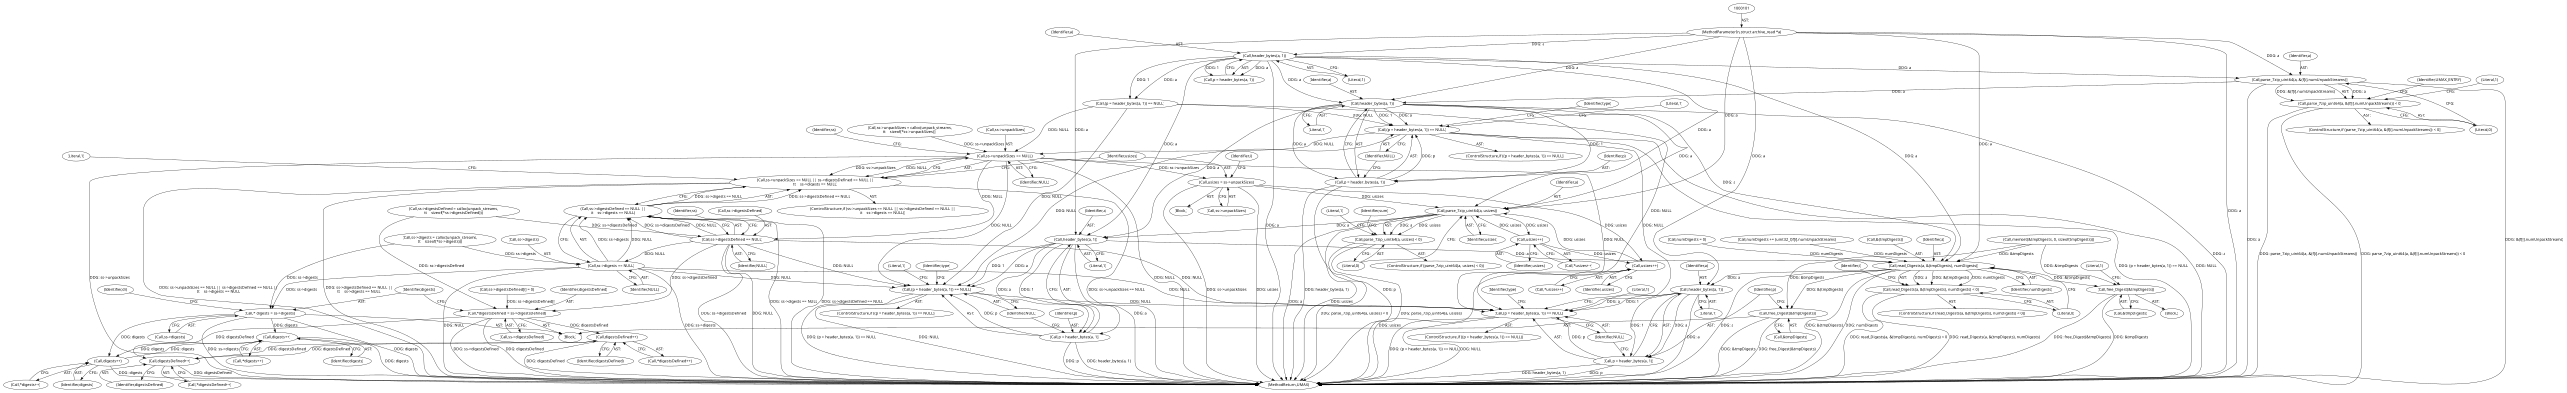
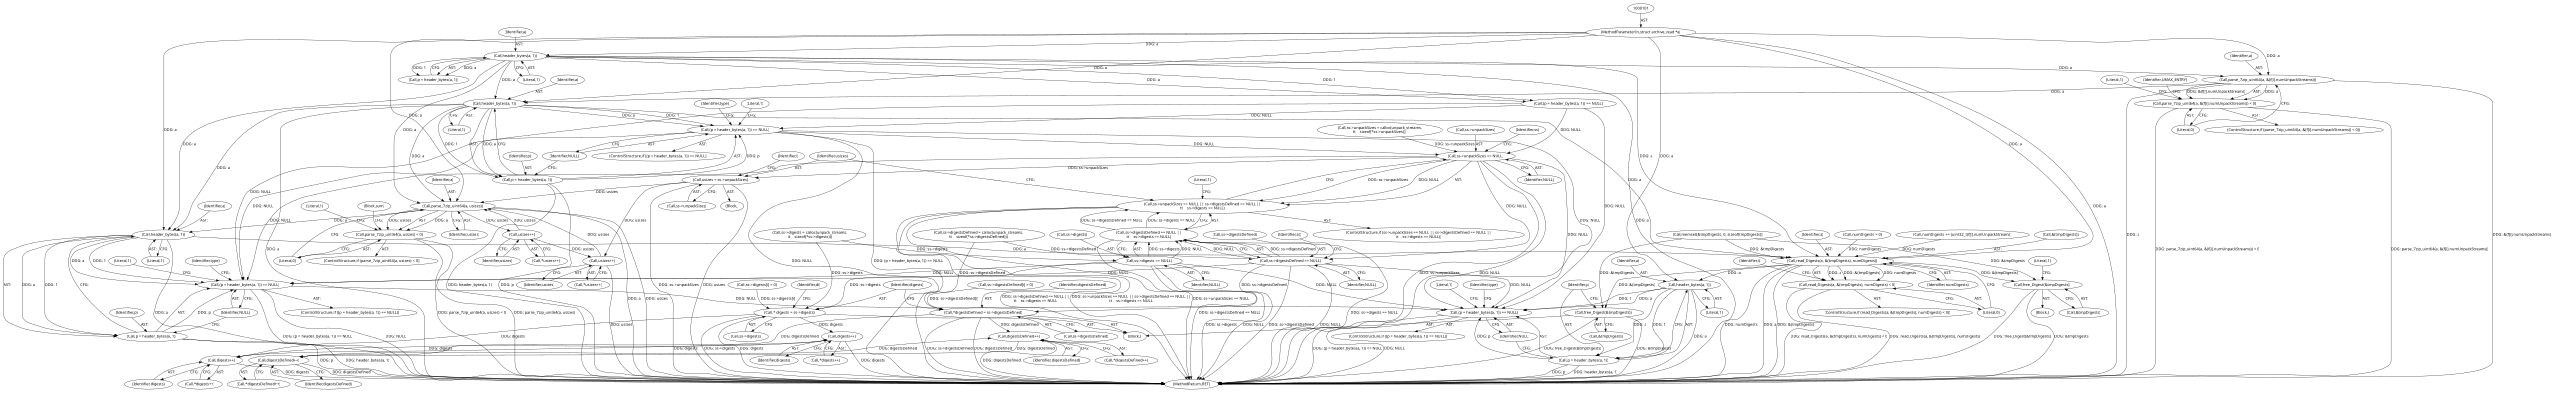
node "(Identifier,sum)": label "(Identifier,sum)" -> "(Block,sum)"
edge "(Call,ss->digestsDefined == NULL)" -> "(Call,ss->digests == NULL)": removed, label "DDG: NULL"
node "(Call,ss->digests[i] = 0)": added
node "(MethodReturn,UMAX)": label "(MethodReturn,UMAX)" -> "(MethodReturn,RET)"
